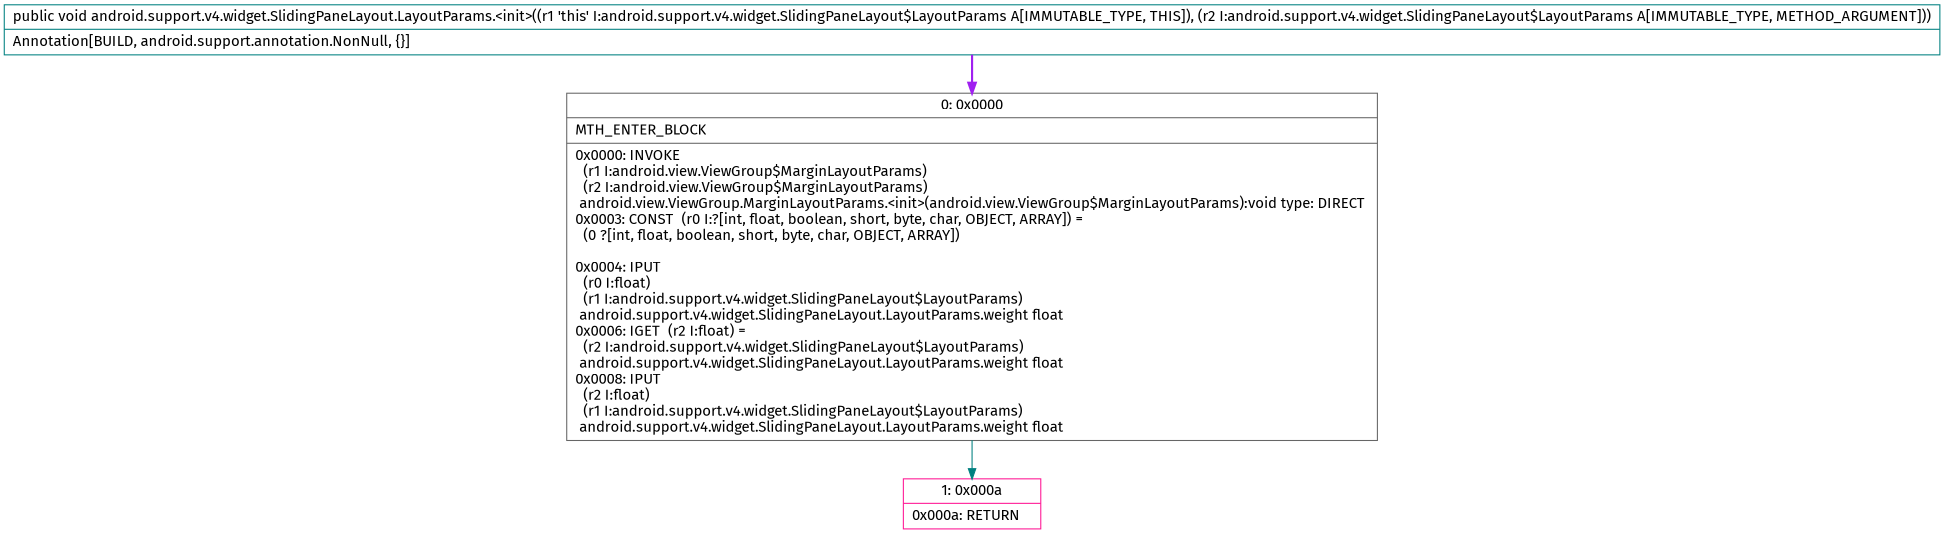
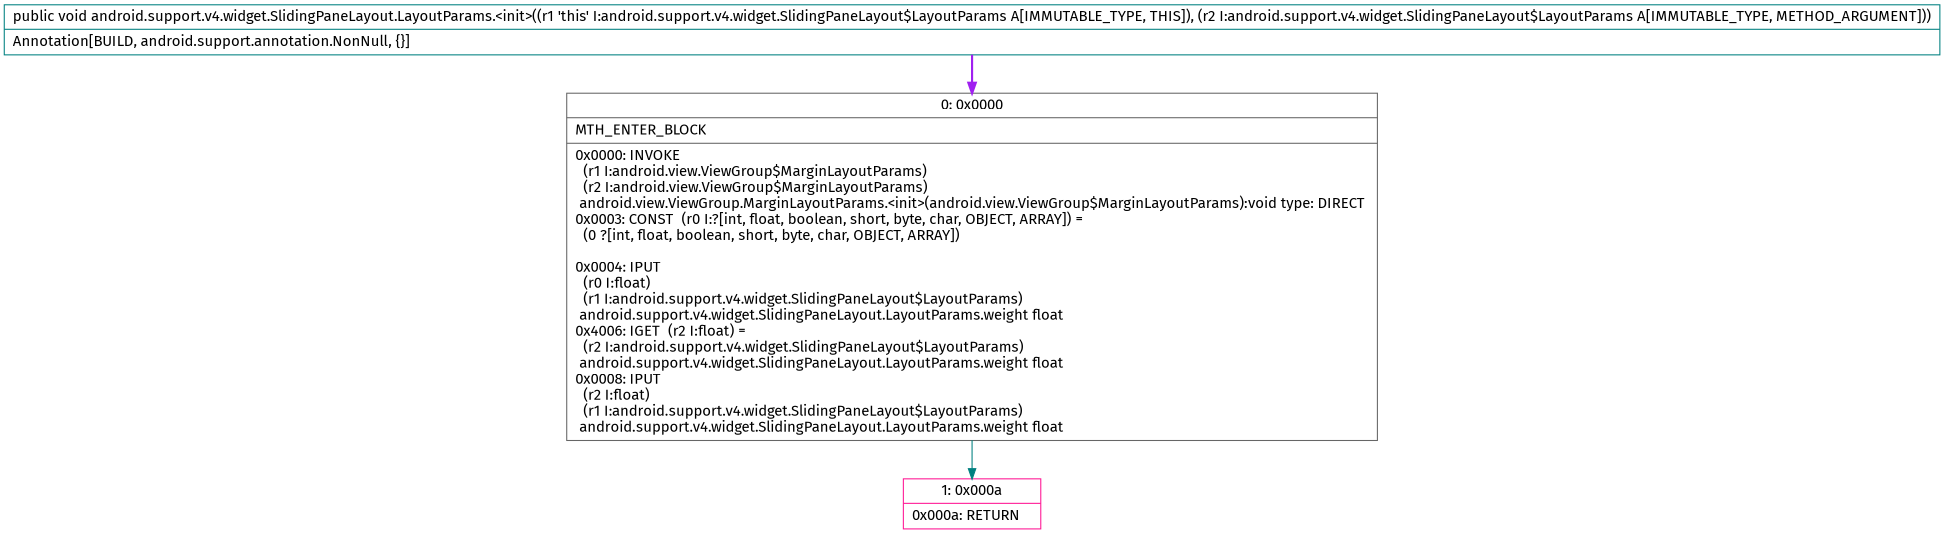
node "0: 0x0000": text "0x0006: IGET  (r2 I:float) =" -> "0x4006: IGET  (r2 I:float) ="
